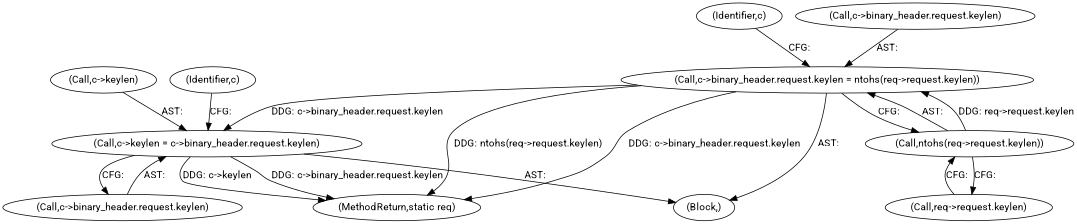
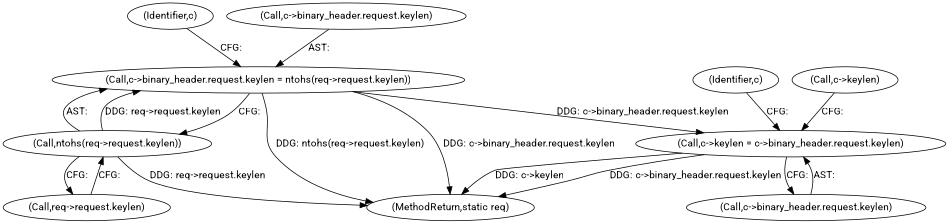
edge "(Call,c->keylen)" -> "(Call,c->keylen = c->binary_header.request.keylen)": label "AST: " -> "CFG: "
edge "(Call,ntohs(req->request.keylen))" -> "(MethodReturn,static req)": added, label "DDG: req->request.keylen"
node "(Block,)": removed
